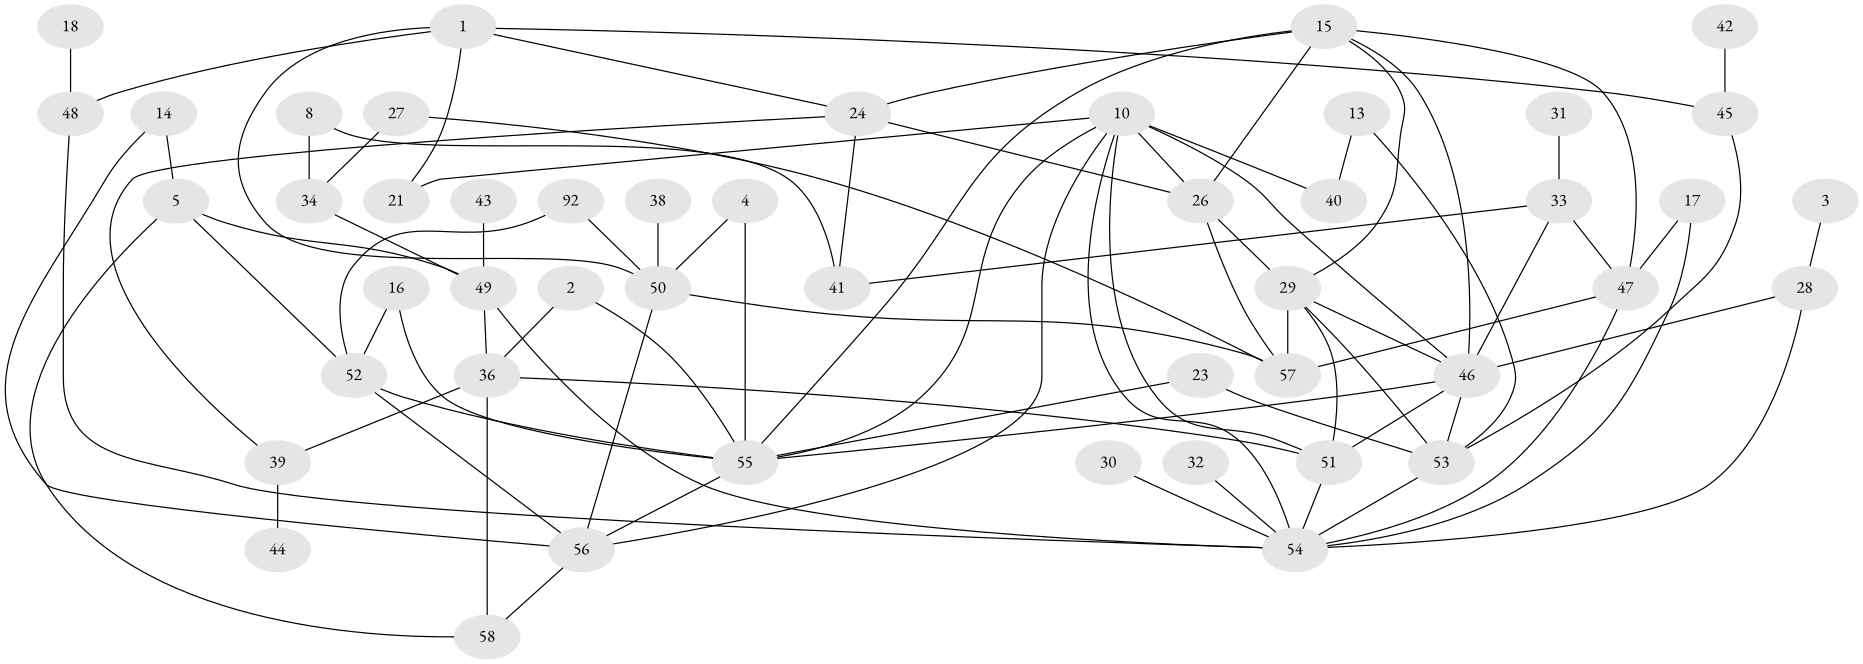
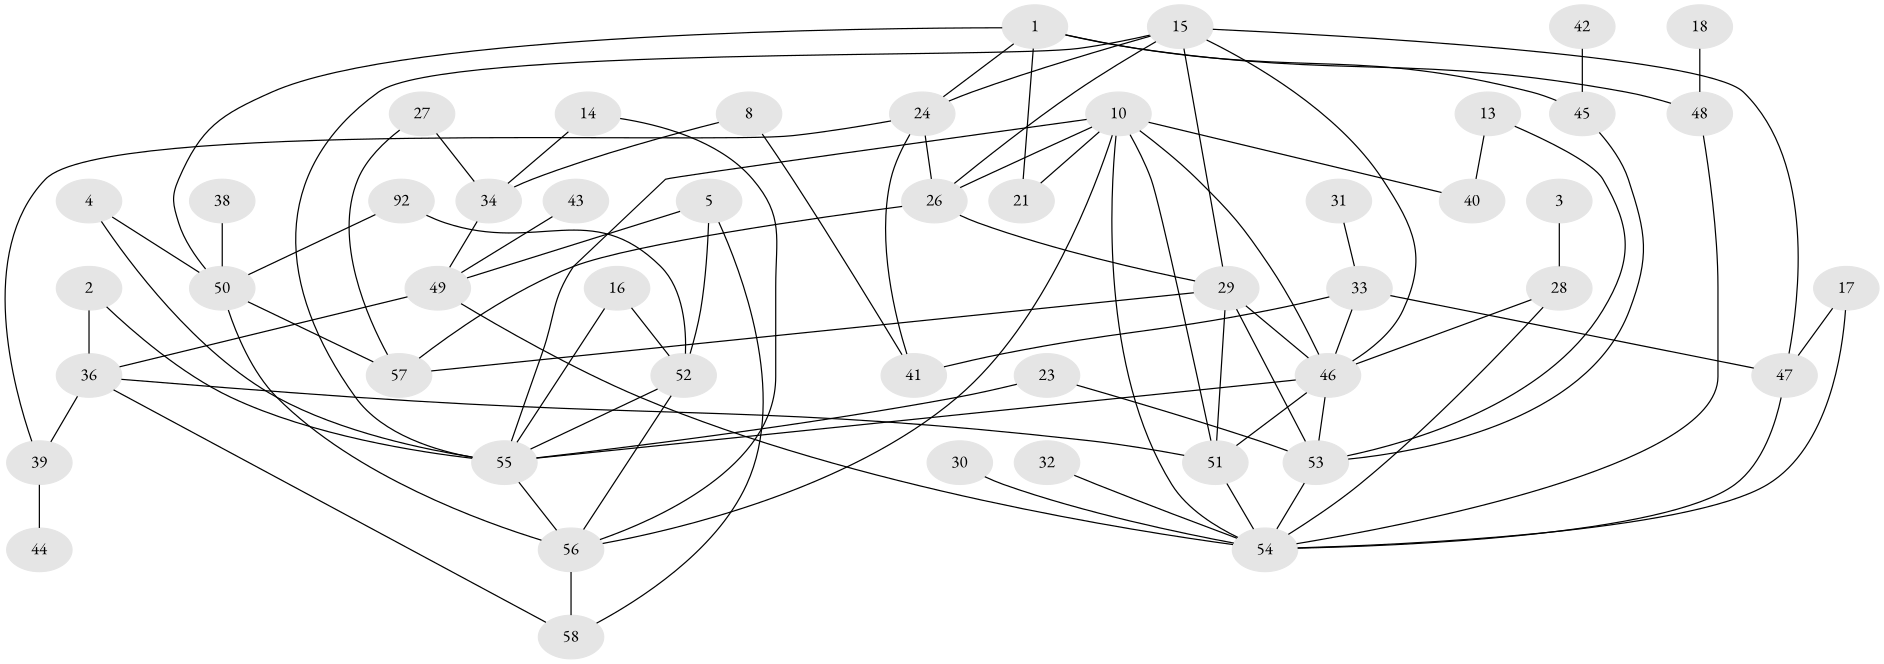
edge "14" -- "5": now "14" -- "34"
edge "47" -- "57": removed
